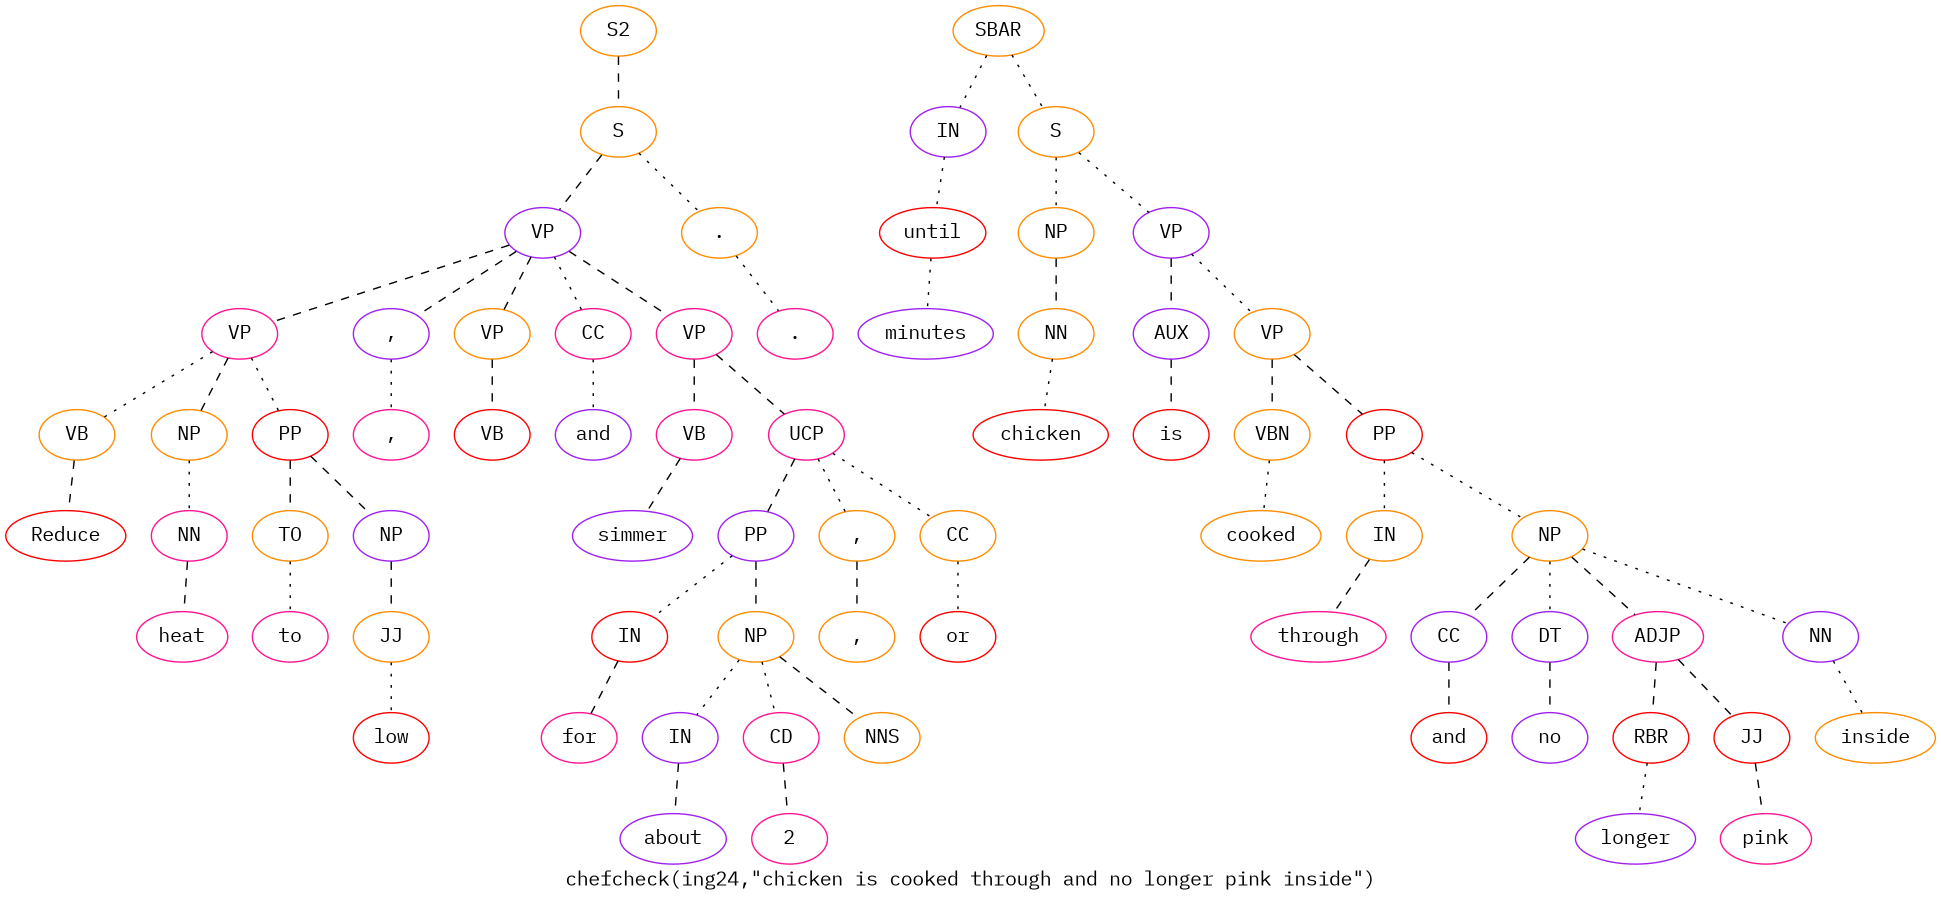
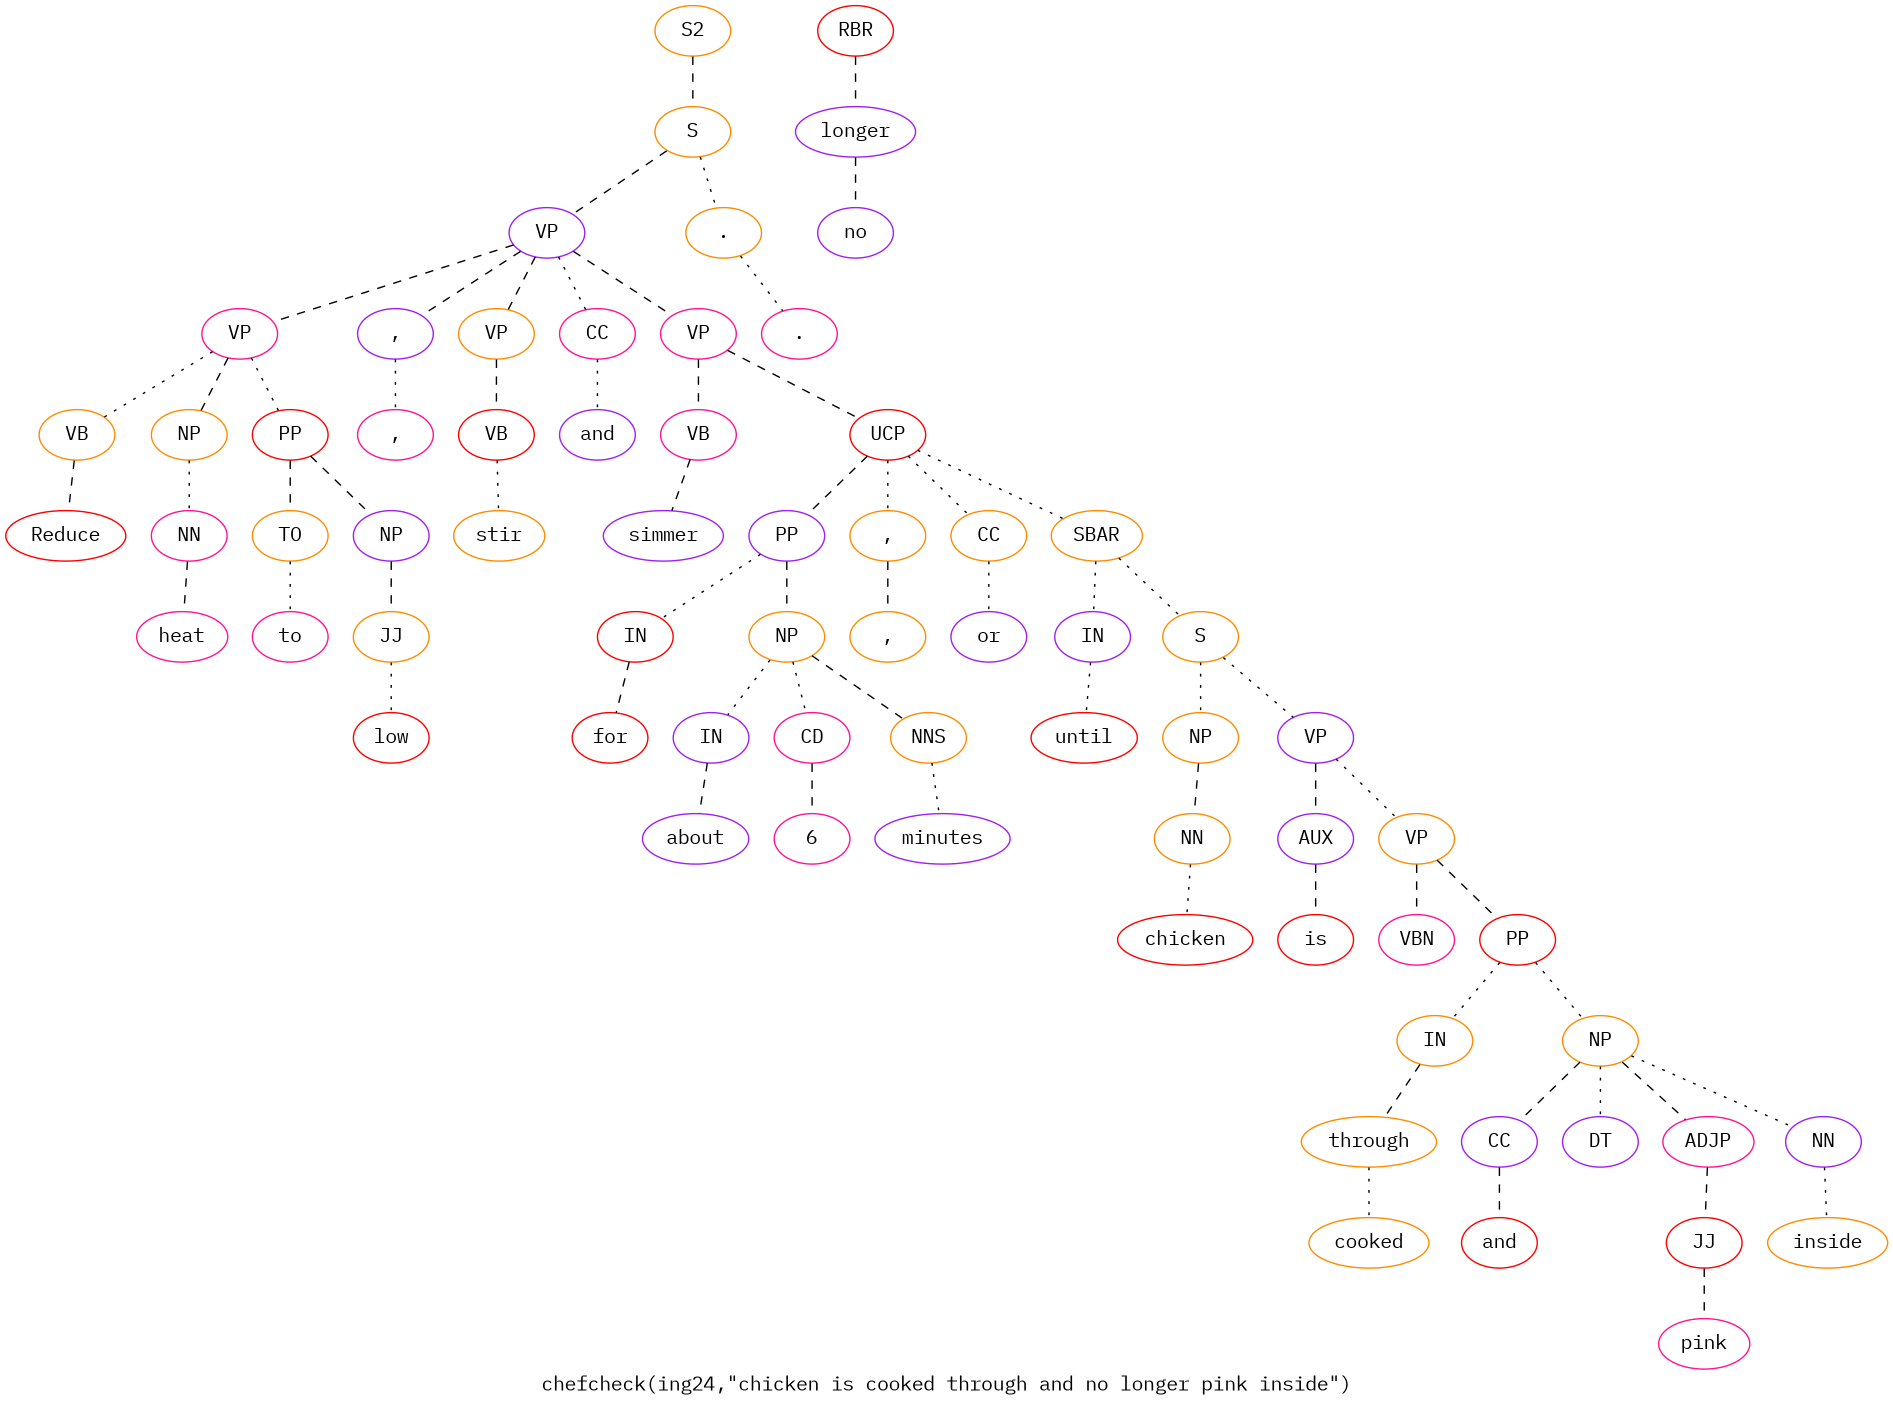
edge "until" -- "minutes": now "NNS" -- "minutes"
node "UCP": color deeppink -> red
node "VBN": color darkorange -> deeppink
edge "UCP" -- "SBAR": added
edge "VBN" -- "cooked": now "through" -- "cooked"
node "stir": added
node "or": color red -> purple
node "through": color deeppink -> darkorange
edge "DT" -- "no": now "longer" -- "no"
edge "ADJP" -- "RBR": removed
node "for": color deeppink -> red
edge "RBR" -- "longer": style dotted -> dashed
node "2": label "2" -> "6"
